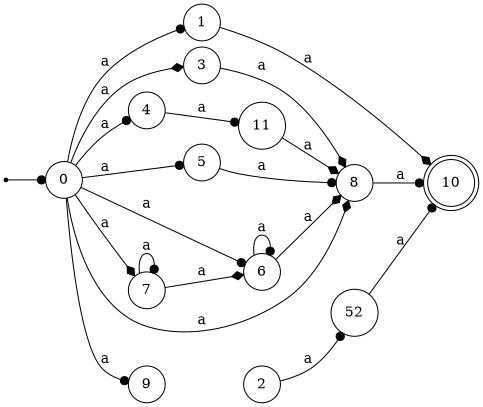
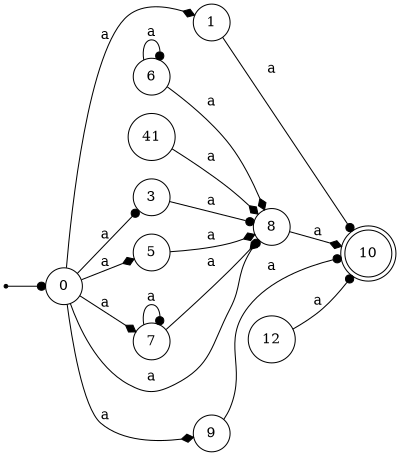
edge "0" -> "1": arrowhead dot -> diamond
edge "1" -> "10": arrowhead diamond -> dot
edge "3" -> "8": arrowhead diamond -> dot
edge "0" -> "3": arrowhead diamond -> dot
node "4": removed
node "11": label "11" -> "41"
edge "0" -> "5": arrowhead dot -> diamond
edge "5" -> "8": arrowhead dot -> diamond
edge "8" -> "10": arrowhead dot -> diamond
edge "0" -> "6": removed, label "a"
edge "7" -> "6": now "7" -> "8"
edge "0" -> "9": arrowhead dot -> diamond
node "52": label "52" -> "12"
edge "9" -> "10": added, label "a"
edge "0" -> "8": arrowhead diamond -> dot
node "2": removed
